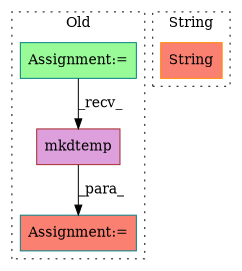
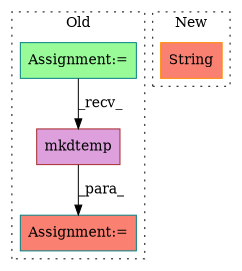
cluster "String": label "String" -> "New"
